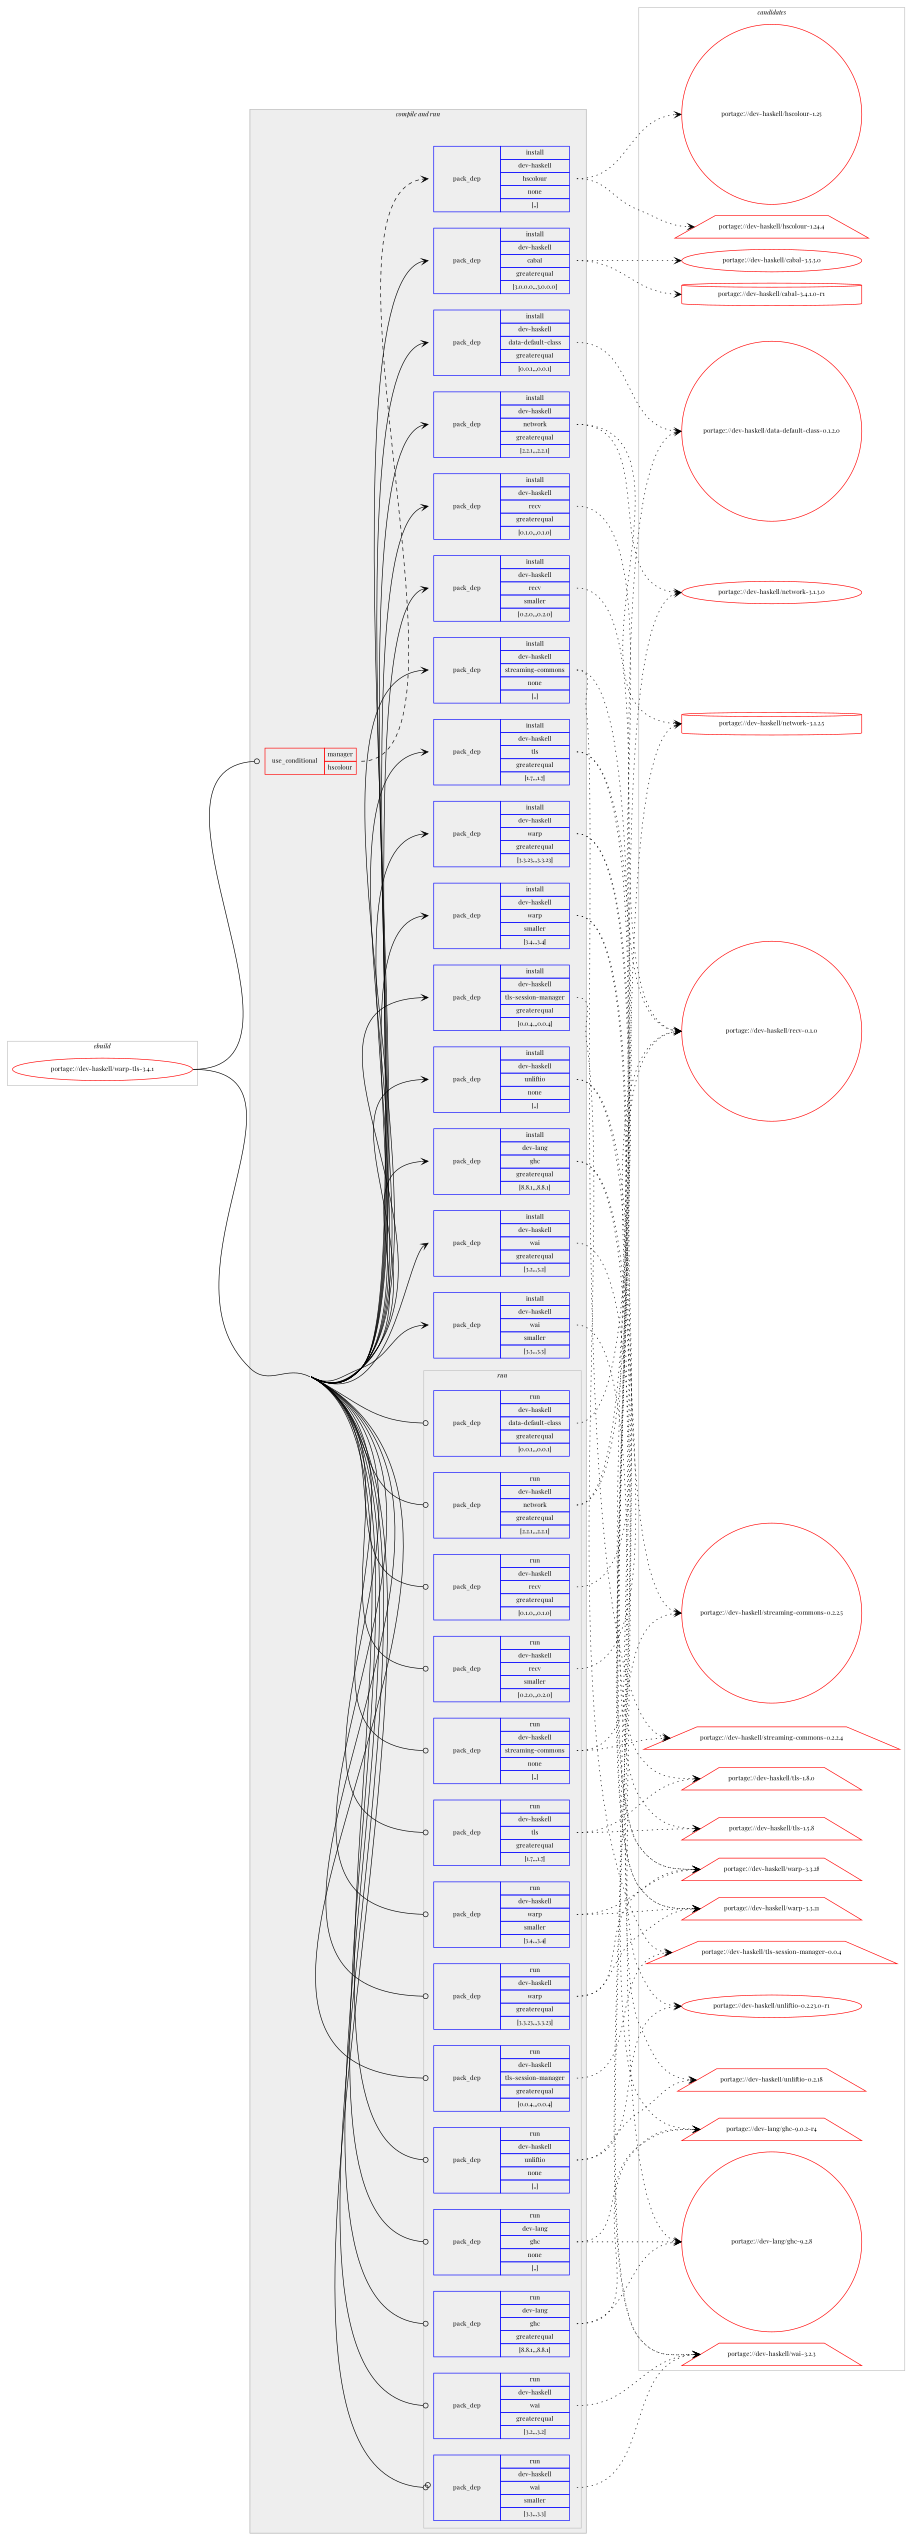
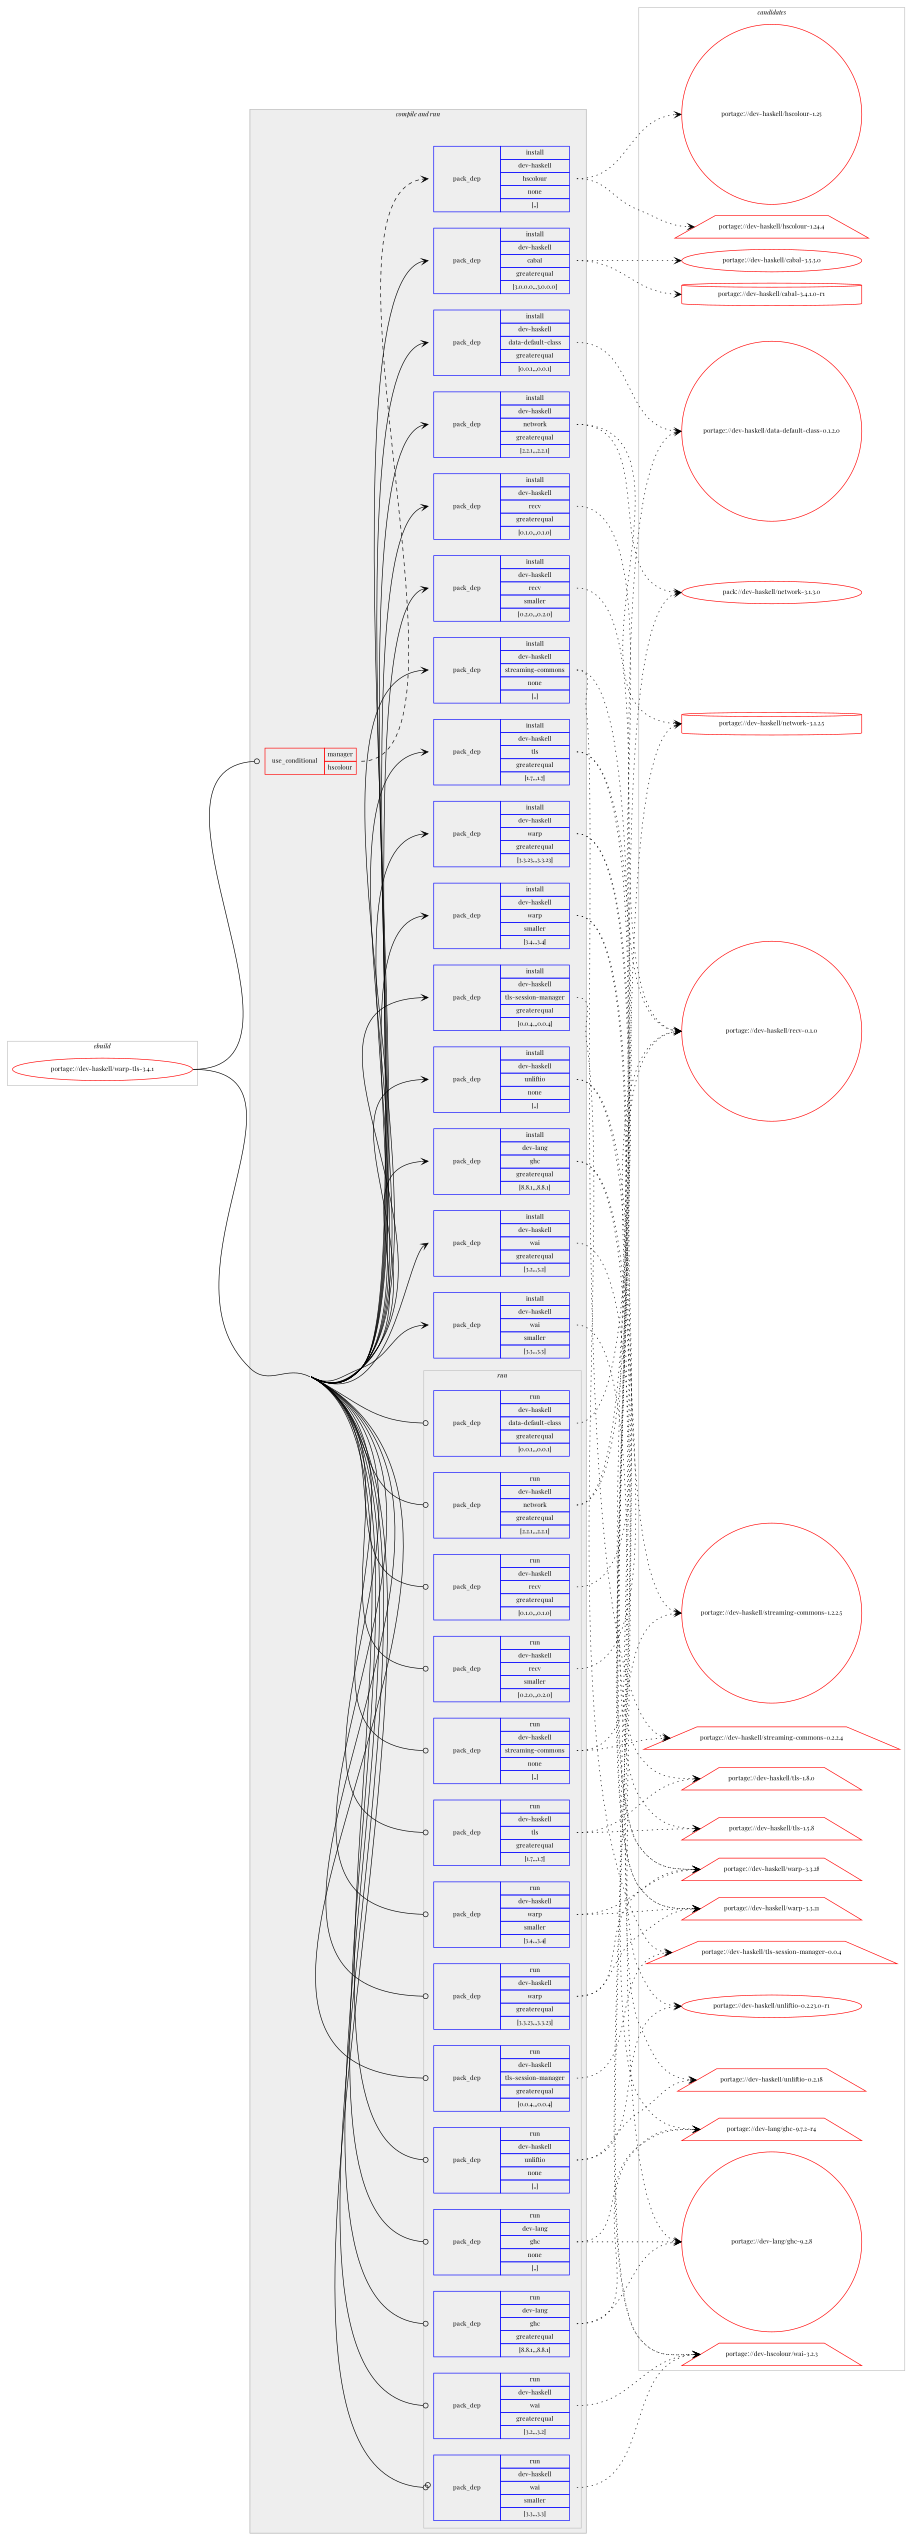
node "portage://dev-haskell/network-3.1.3.0": label "portage://dev-haskell/network-3.1.3.0" -> "pack://dev-haskell/network-3.1.3.0"
node "portage://dev-haskell/streaming-commons-0.2.2.5": label "portage://dev-haskell/streaming-commons-0.2.2.5" -> "portage://dev-haskell/streaming-commons-1.2.2.5"
node "portage://dev-lang/ghc-9.0.2-r4": label "portage://dev-lang/ghc-9.0.2-r4" -> "portage://dev-lang/ghc-9.7.2-r4"
node "portage://dev-haskell/wai-3.2.3": label "portage://dev-haskell/wai-3.2.3" -> "portage://dev-hscolour/wai-3.2.3"
